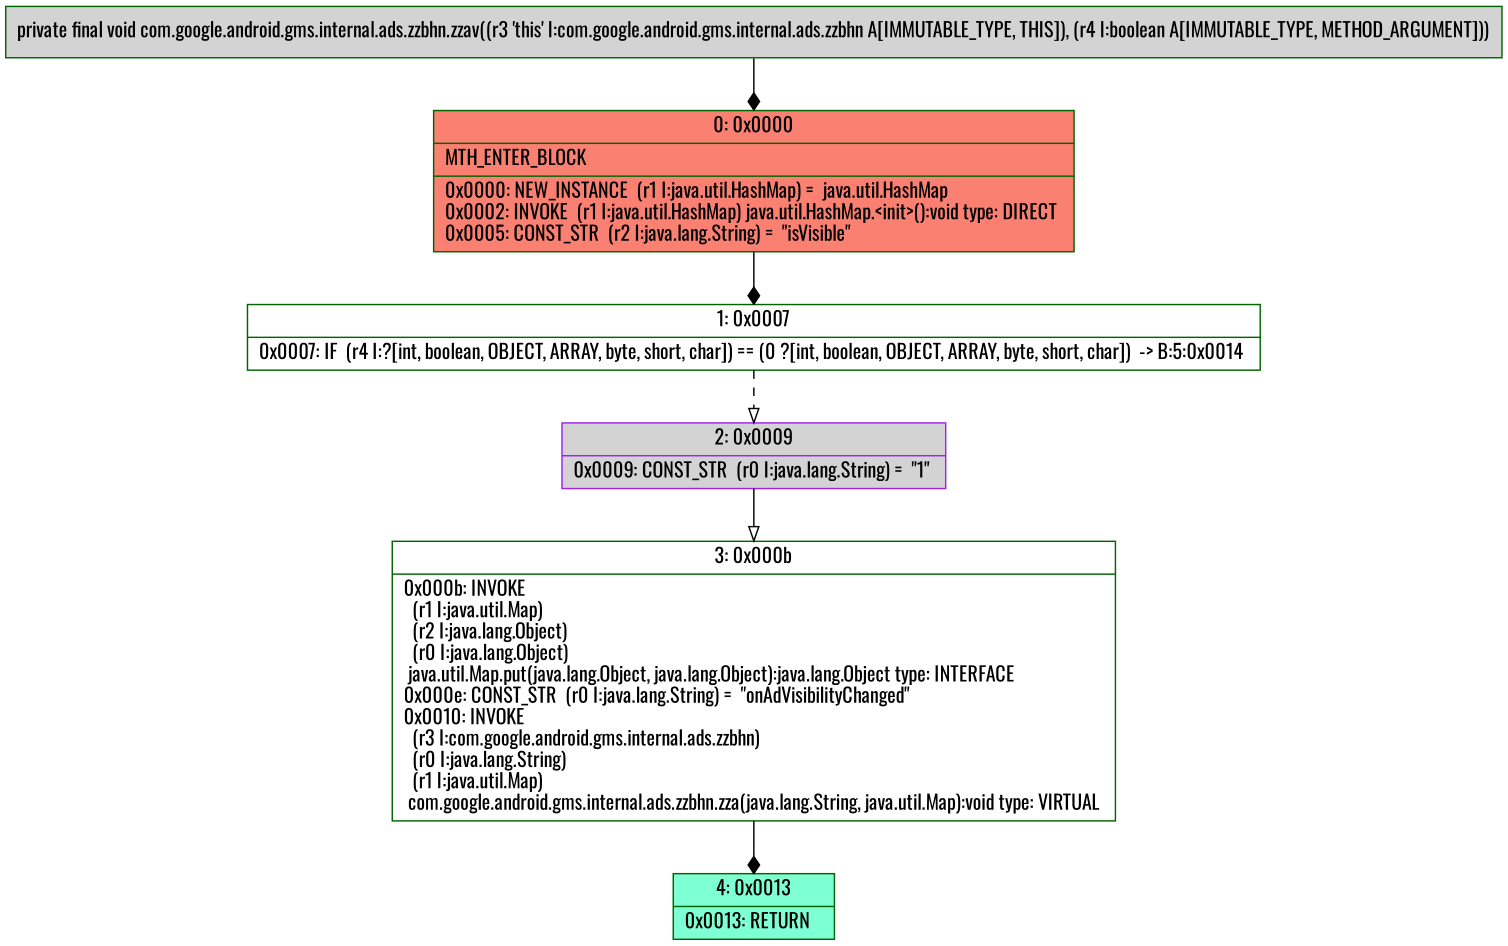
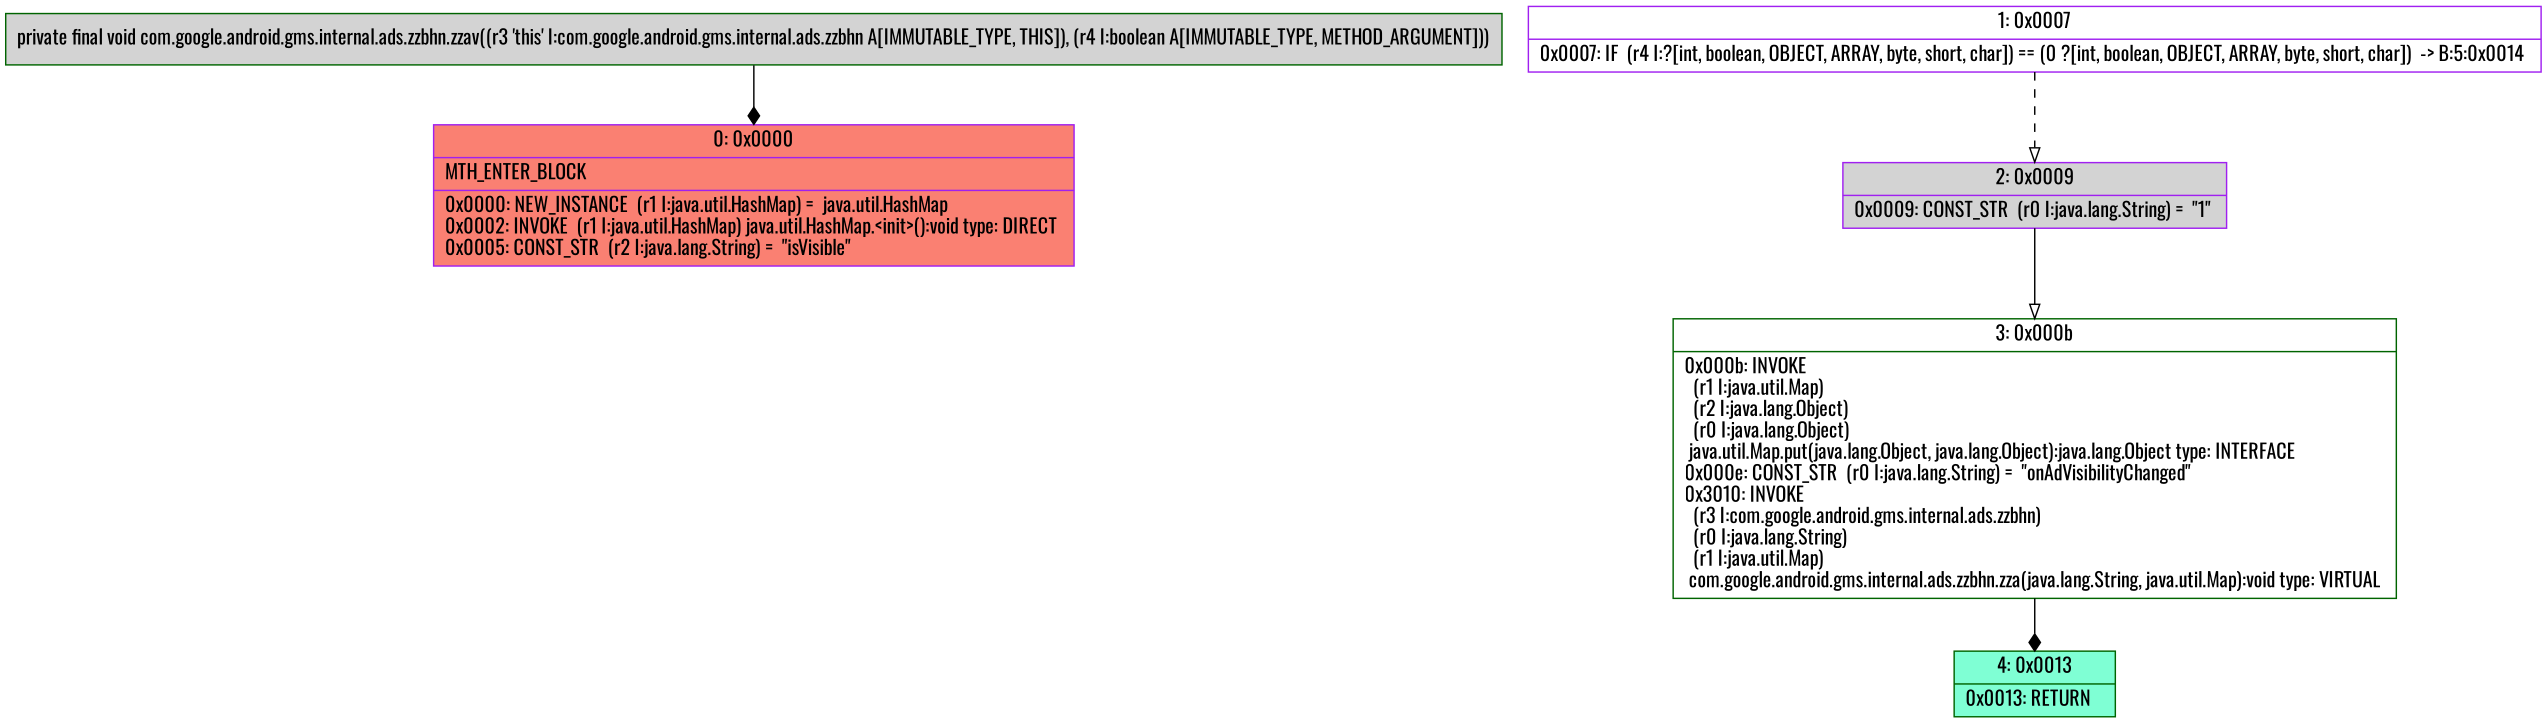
node "0: 0x0000": color darkgreen -> purple
edge "0: 0x0000" -> "1: 0x0007": removed
node "1: 0x0007": color darkgreen -> purple
node "3: 0x000b": text "0x0010: INVOKE" -> "0x3010: INVOKE"
